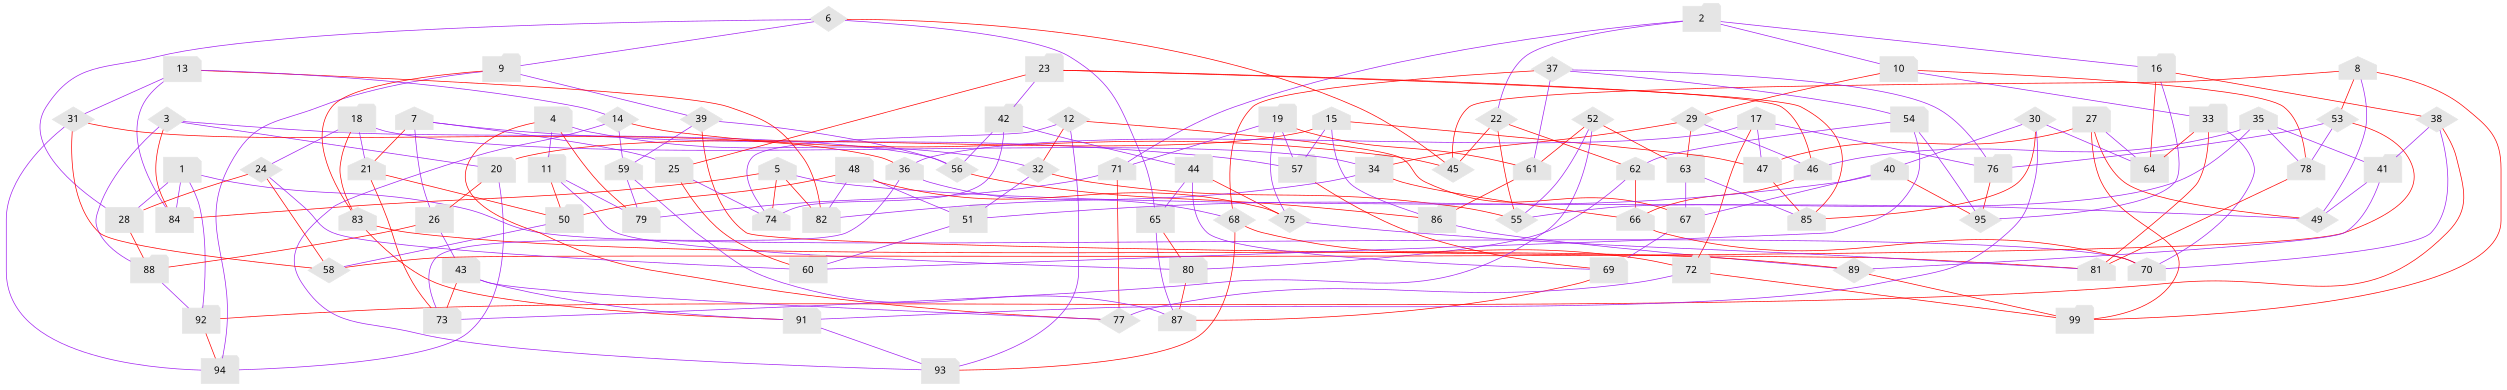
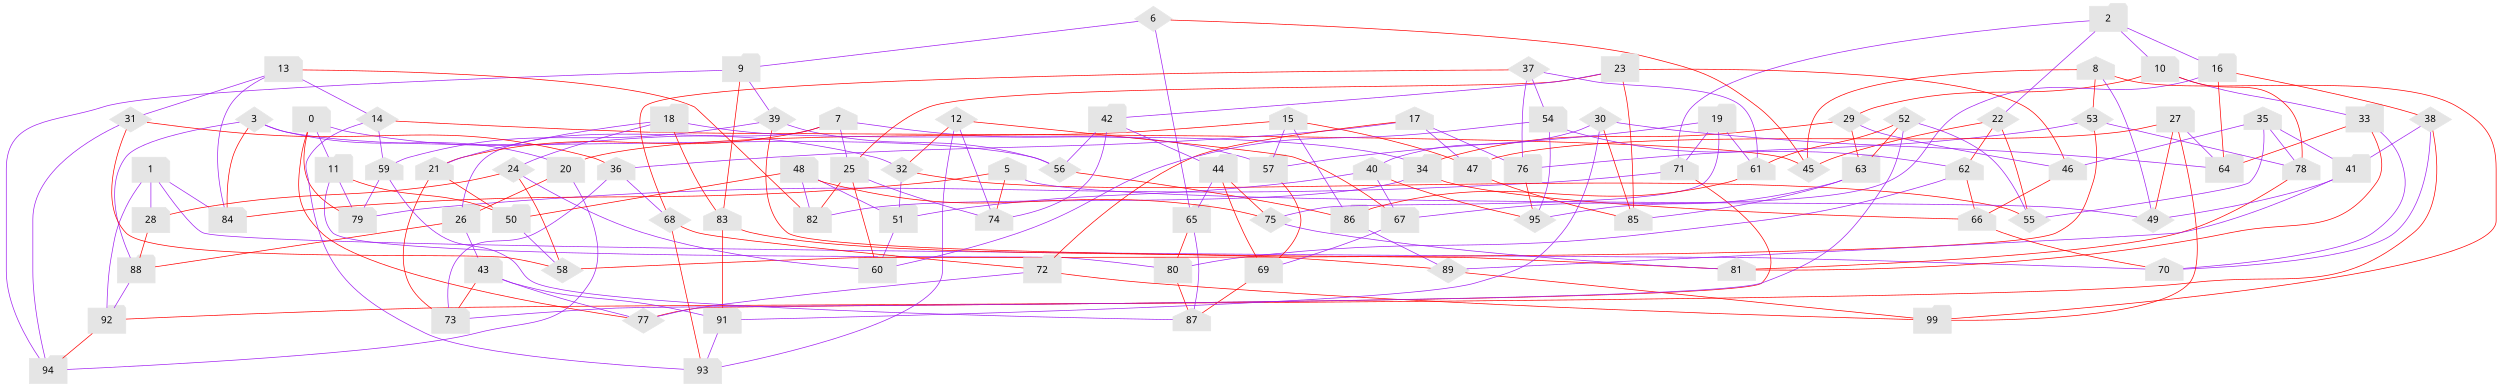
edge "6" -- "28": removed
node "4": label "4" -> "0"
edge "19" -- "61": color red -> purple
edge "5" -- "82": now "25" -- "82"
edge "44" -- "69": color purple -> red
